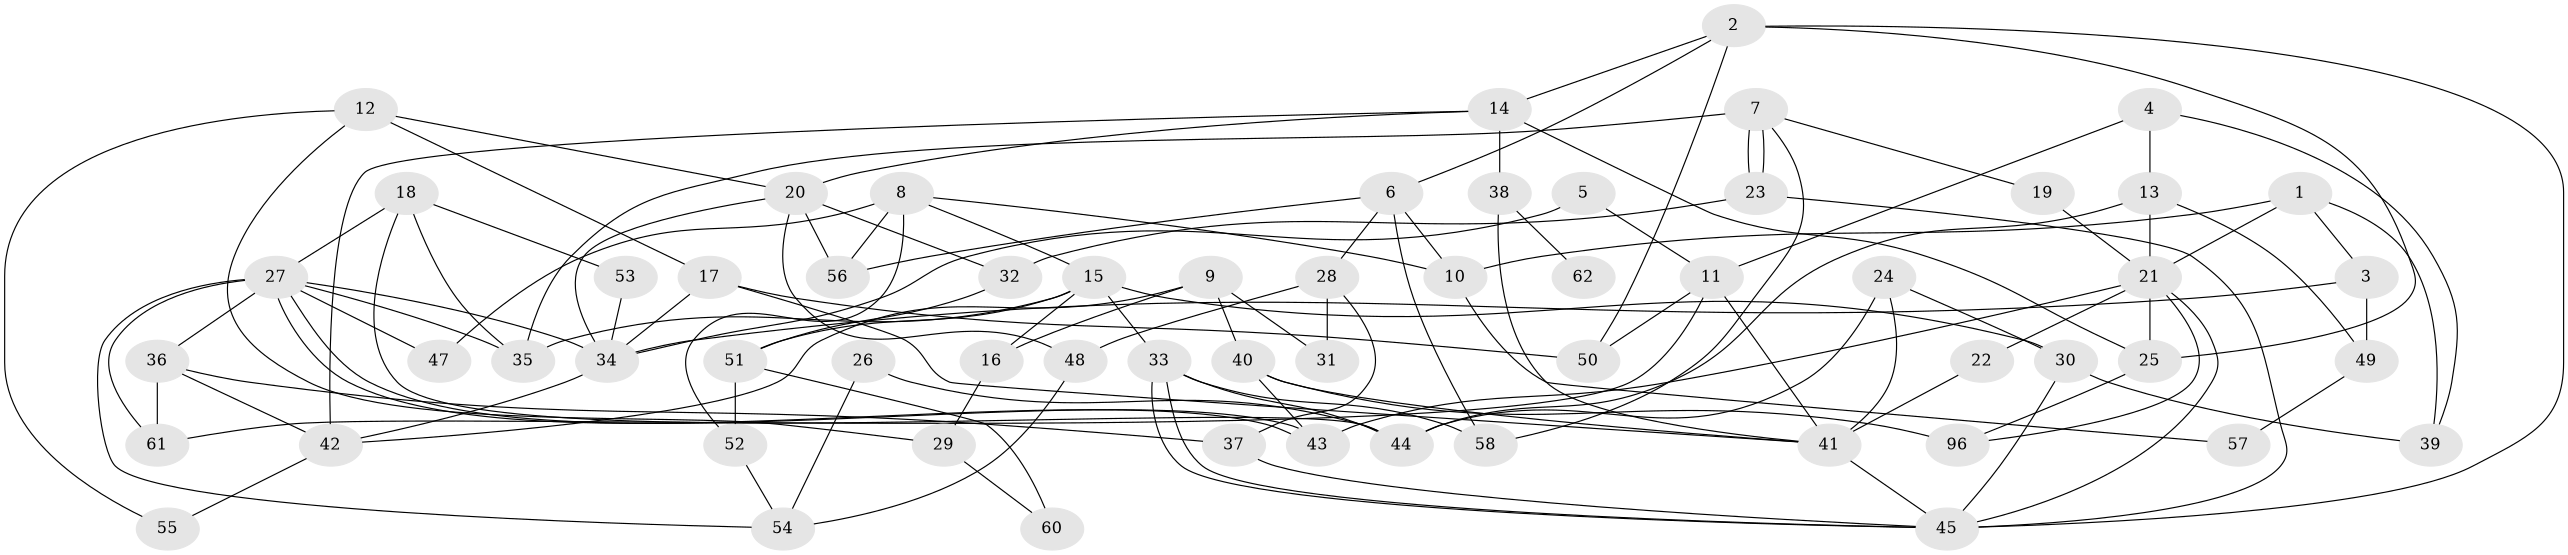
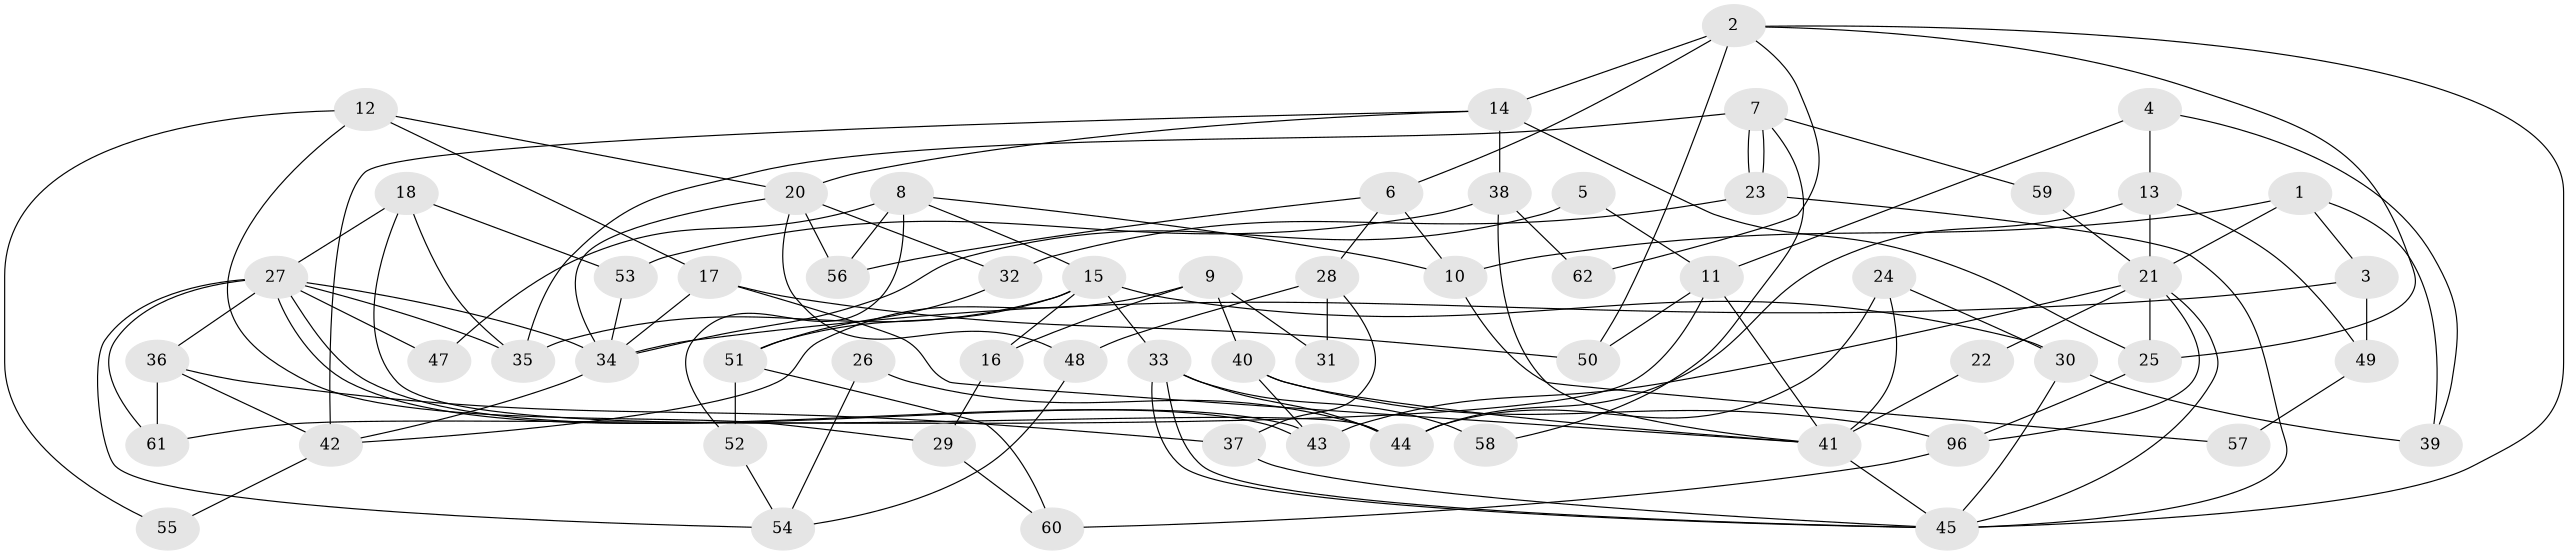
node "19": label "19" -> "59"
edge "2" -- "62": added
edge "38" -- "53": added
edge "6" -- "58": removed
edge "96" -- "60": added
